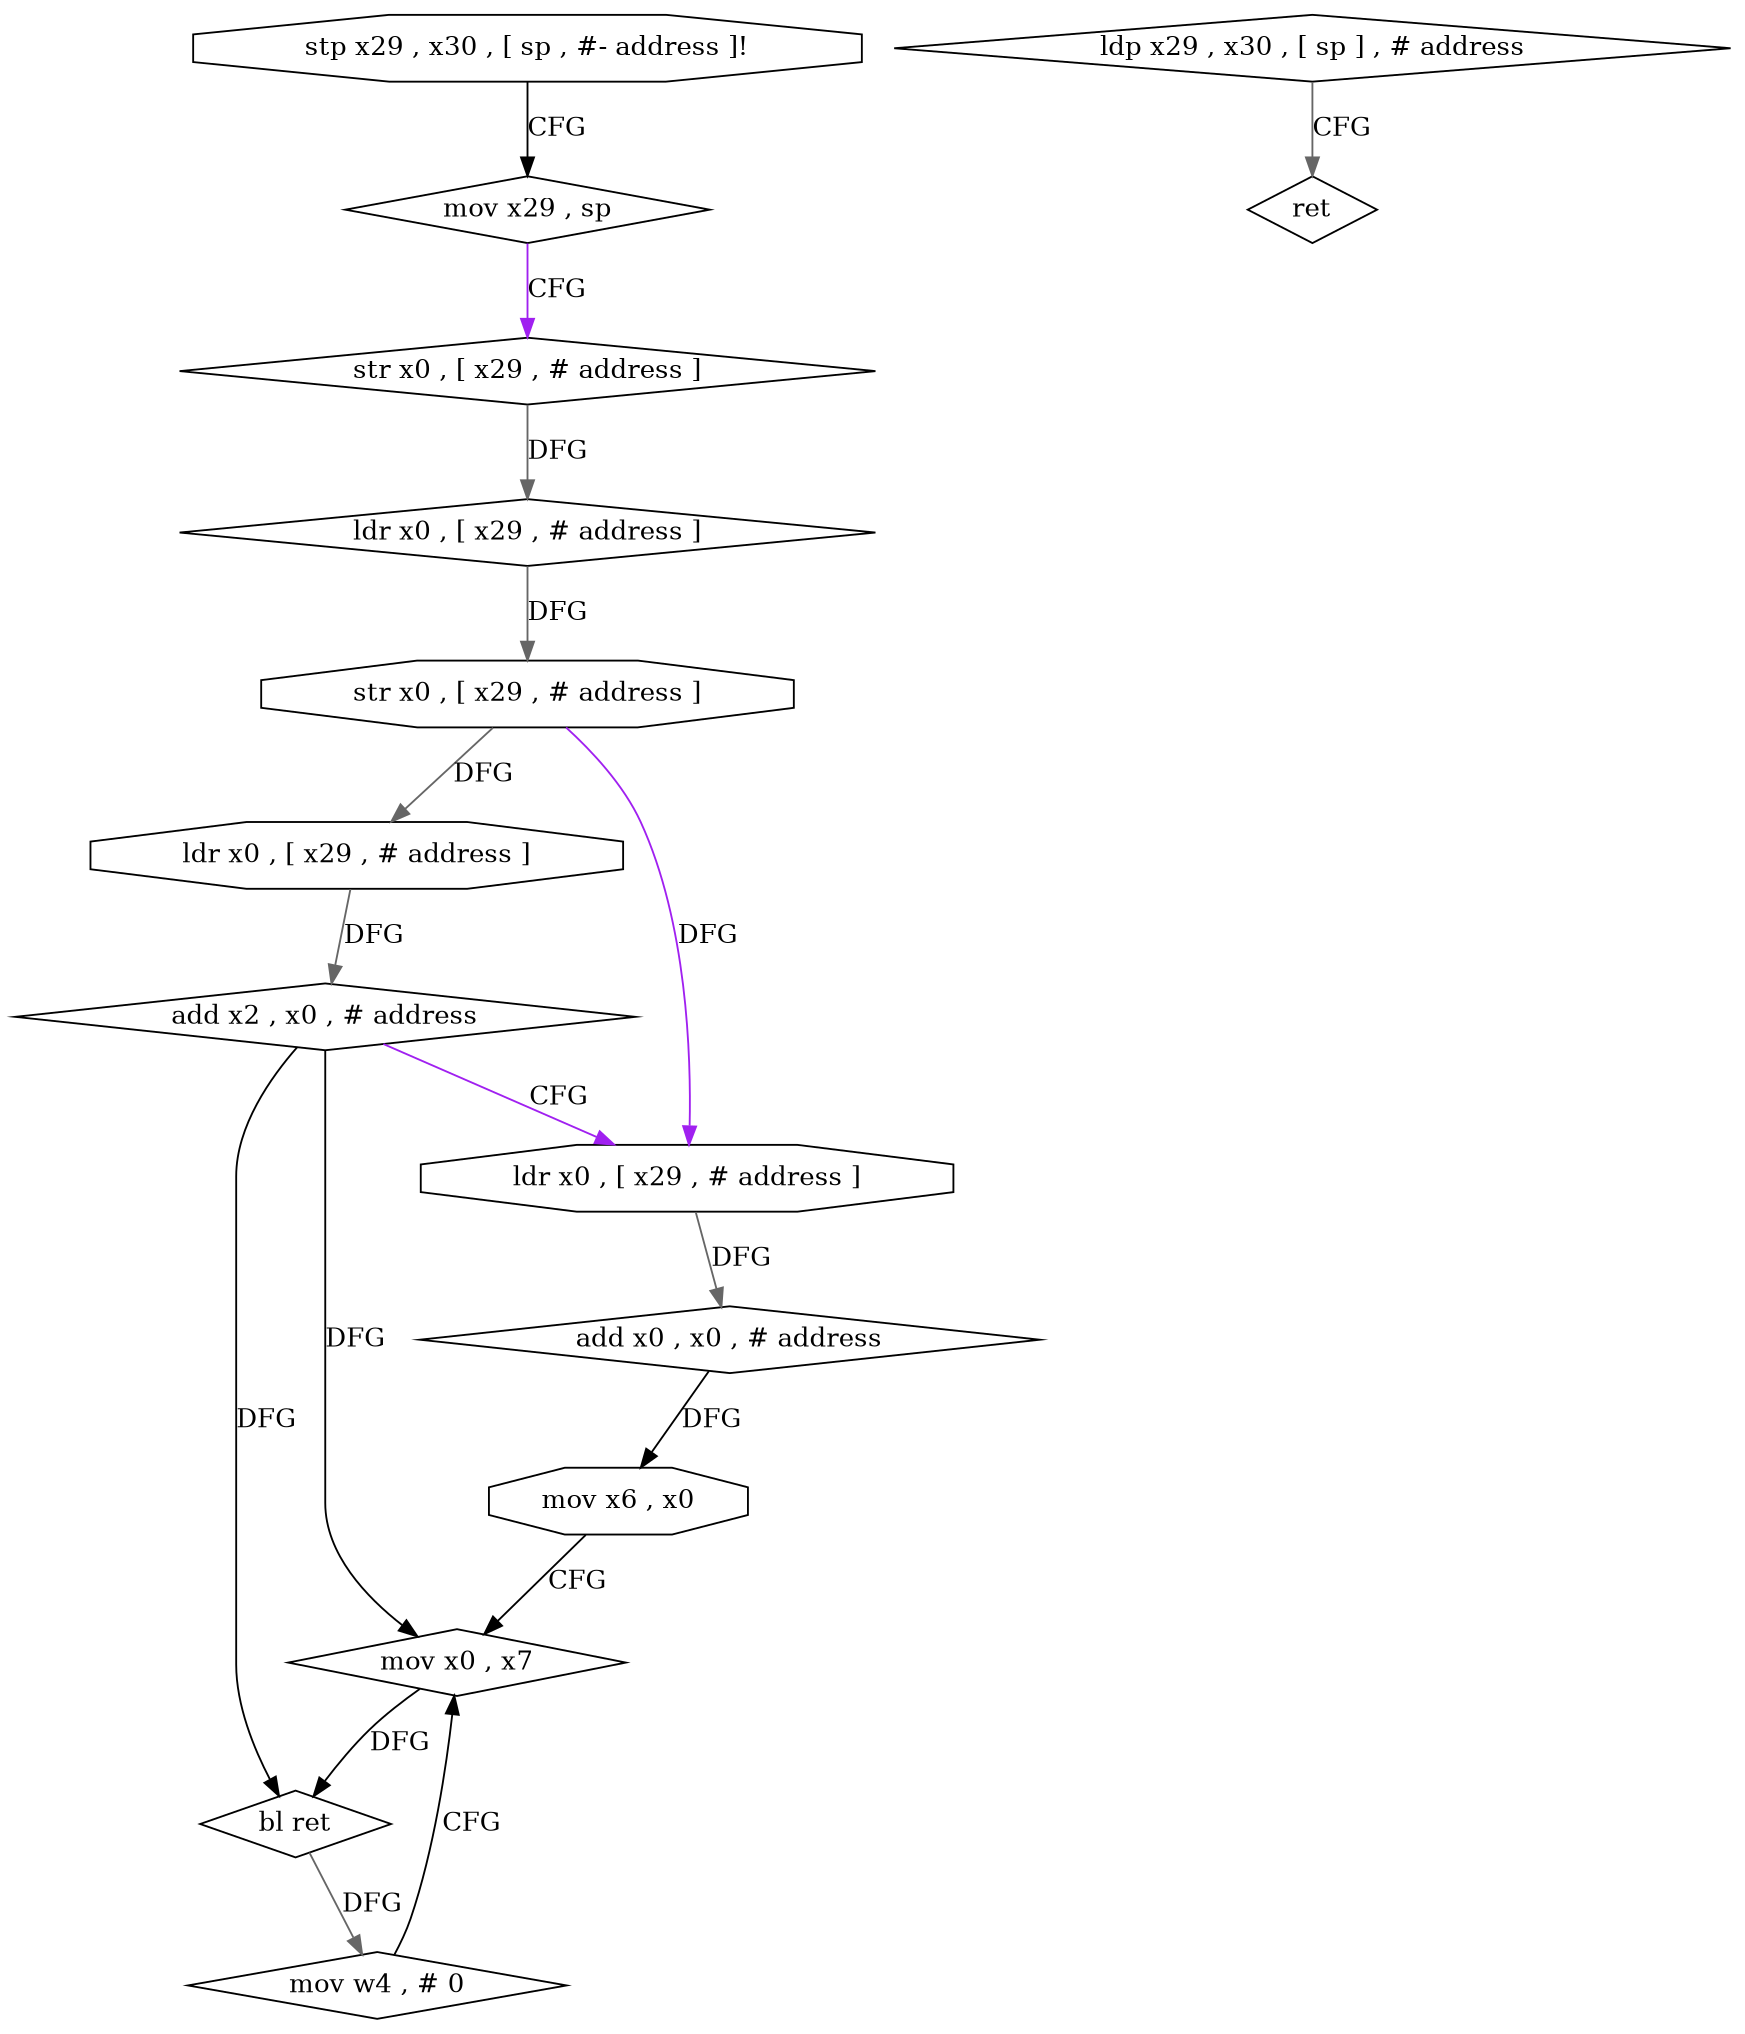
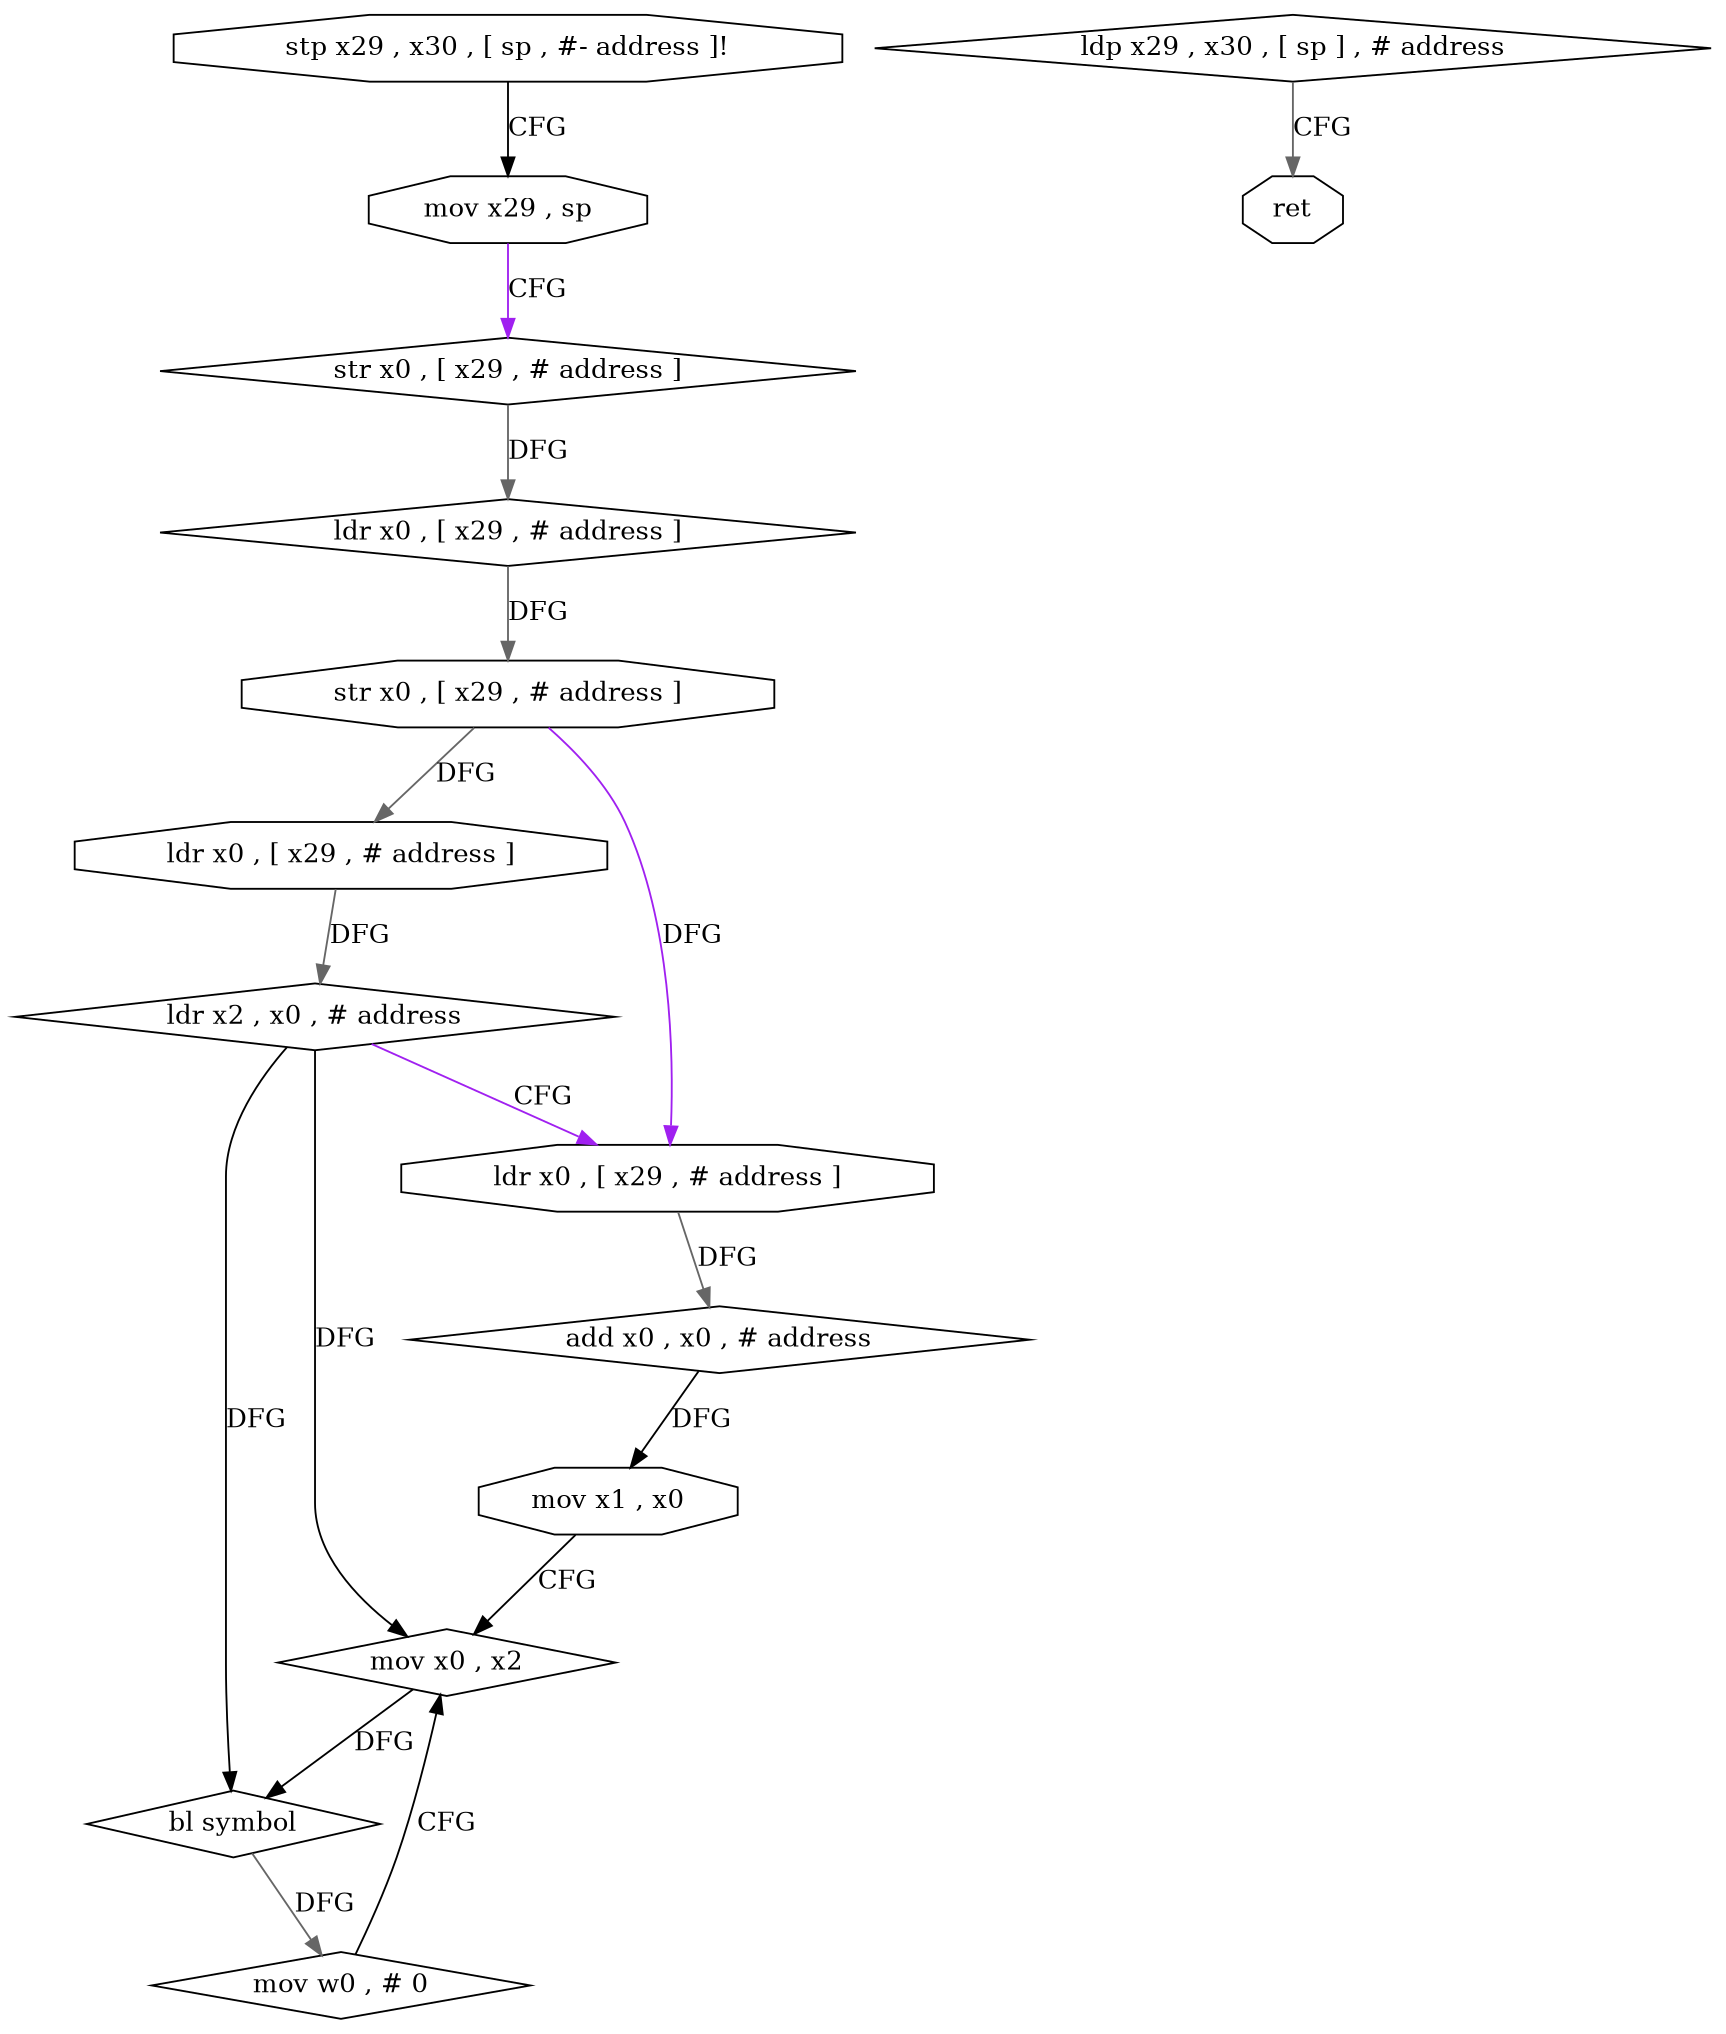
node "mov x29 , sp": shape diamond -> octagon
node "ret": shape diamond -> octagon
node "add x2 , x0 , # address": label "add x2 , x0 , # address" -> "ldr x2 , x0 , # address"
node "mov x6 , x0": label "mov x6 , x0" -> "mov x1 , x0"
node "mov x0 , x7": label "mov x0 , x7" -> "mov x0 , x2"
node "bl ret": label "bl ret" -> "bl symbol"
node "mov w4 , # 0": label "mov w4 , # 0" -> "mov w0 , # 0"
